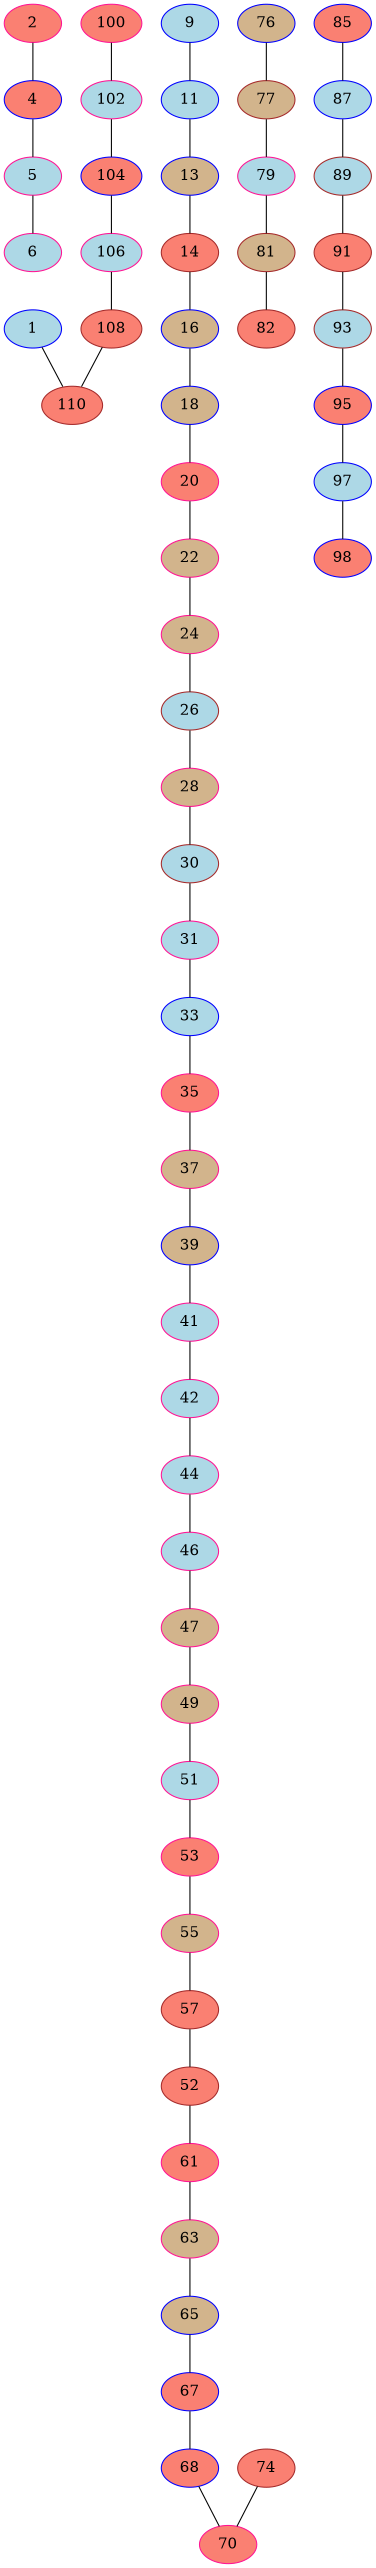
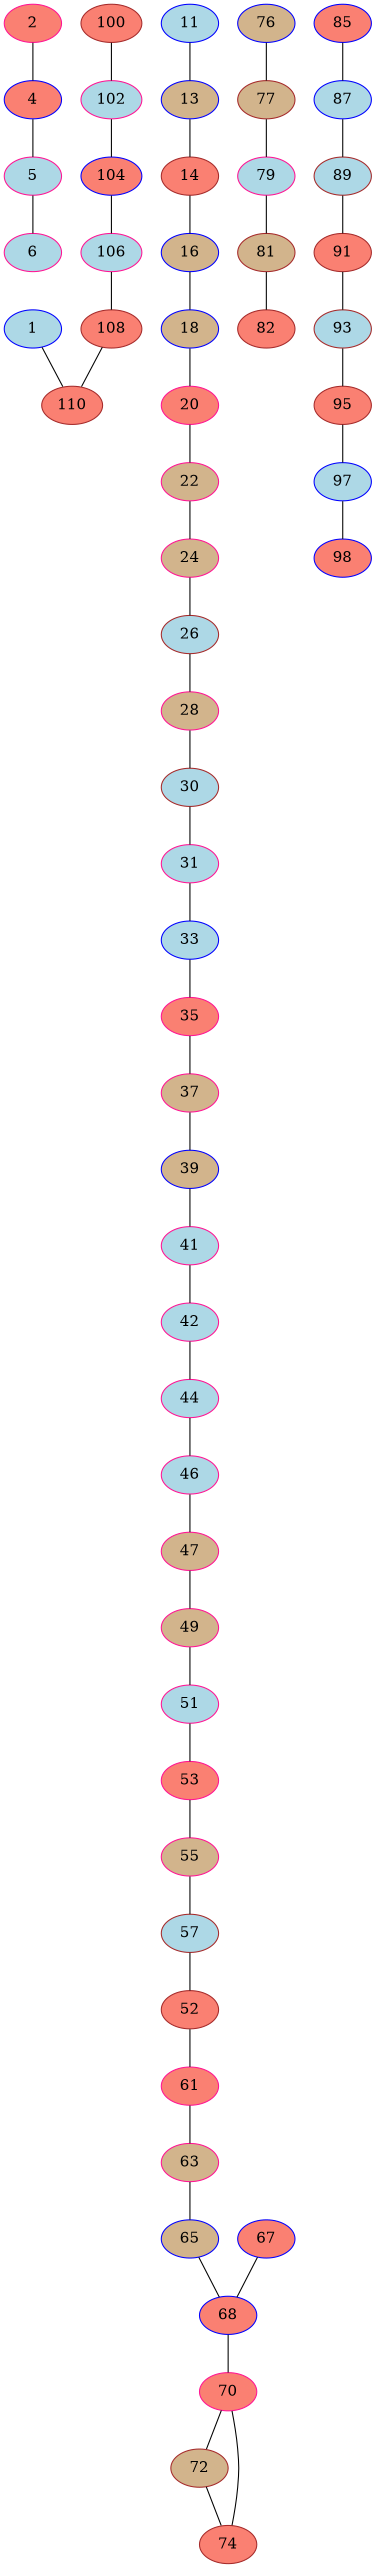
node "100": color deeppink -> brown
node "9": removed
node "95": color blue -> brown
node "57": fillcolor salmon -> lightblue
edge "65" -- "67": now "65" -- "68"
node "72": added
